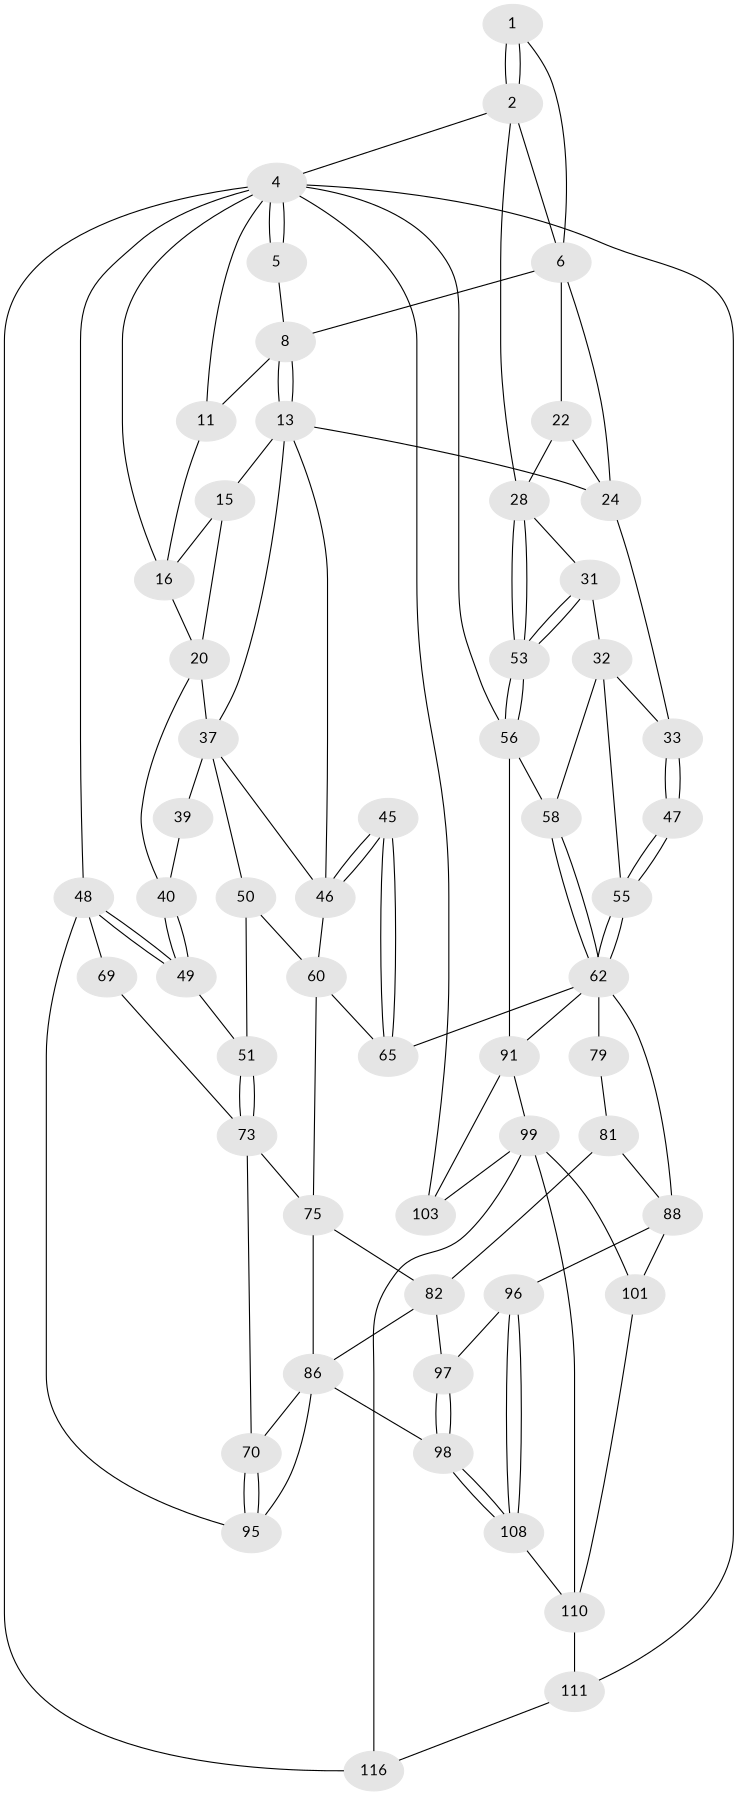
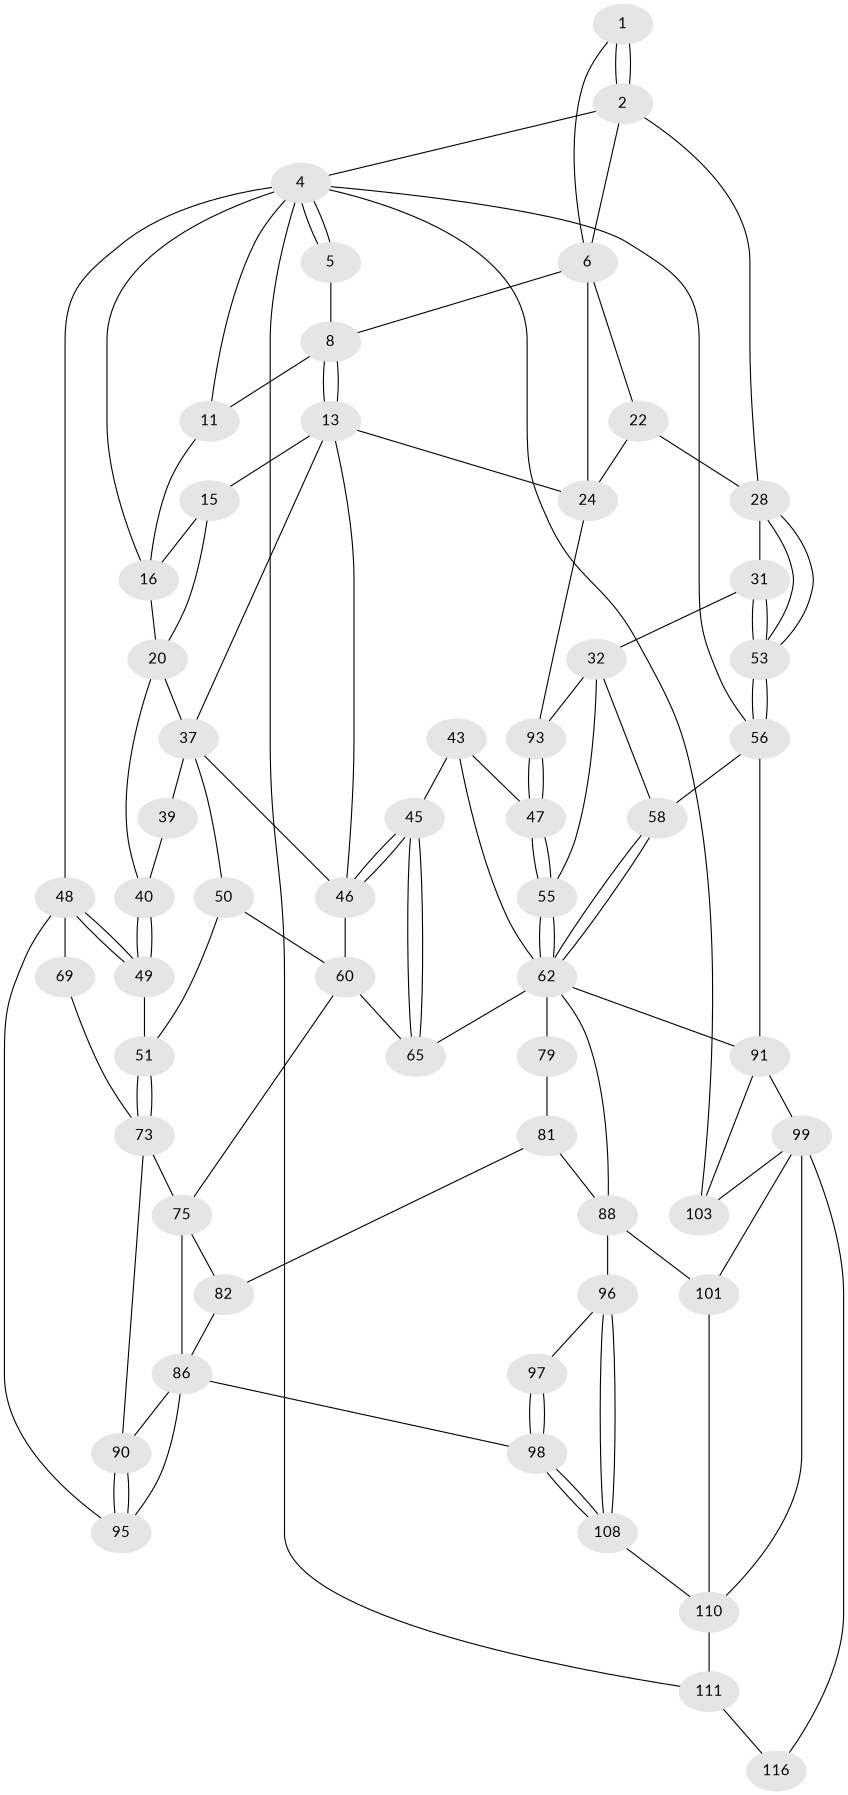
node "43": added
node "33": label "33" -> "93"
edge "4" -- "116": removed
edge "82" -- "97": removed
node "70": label "70" -> "90"
